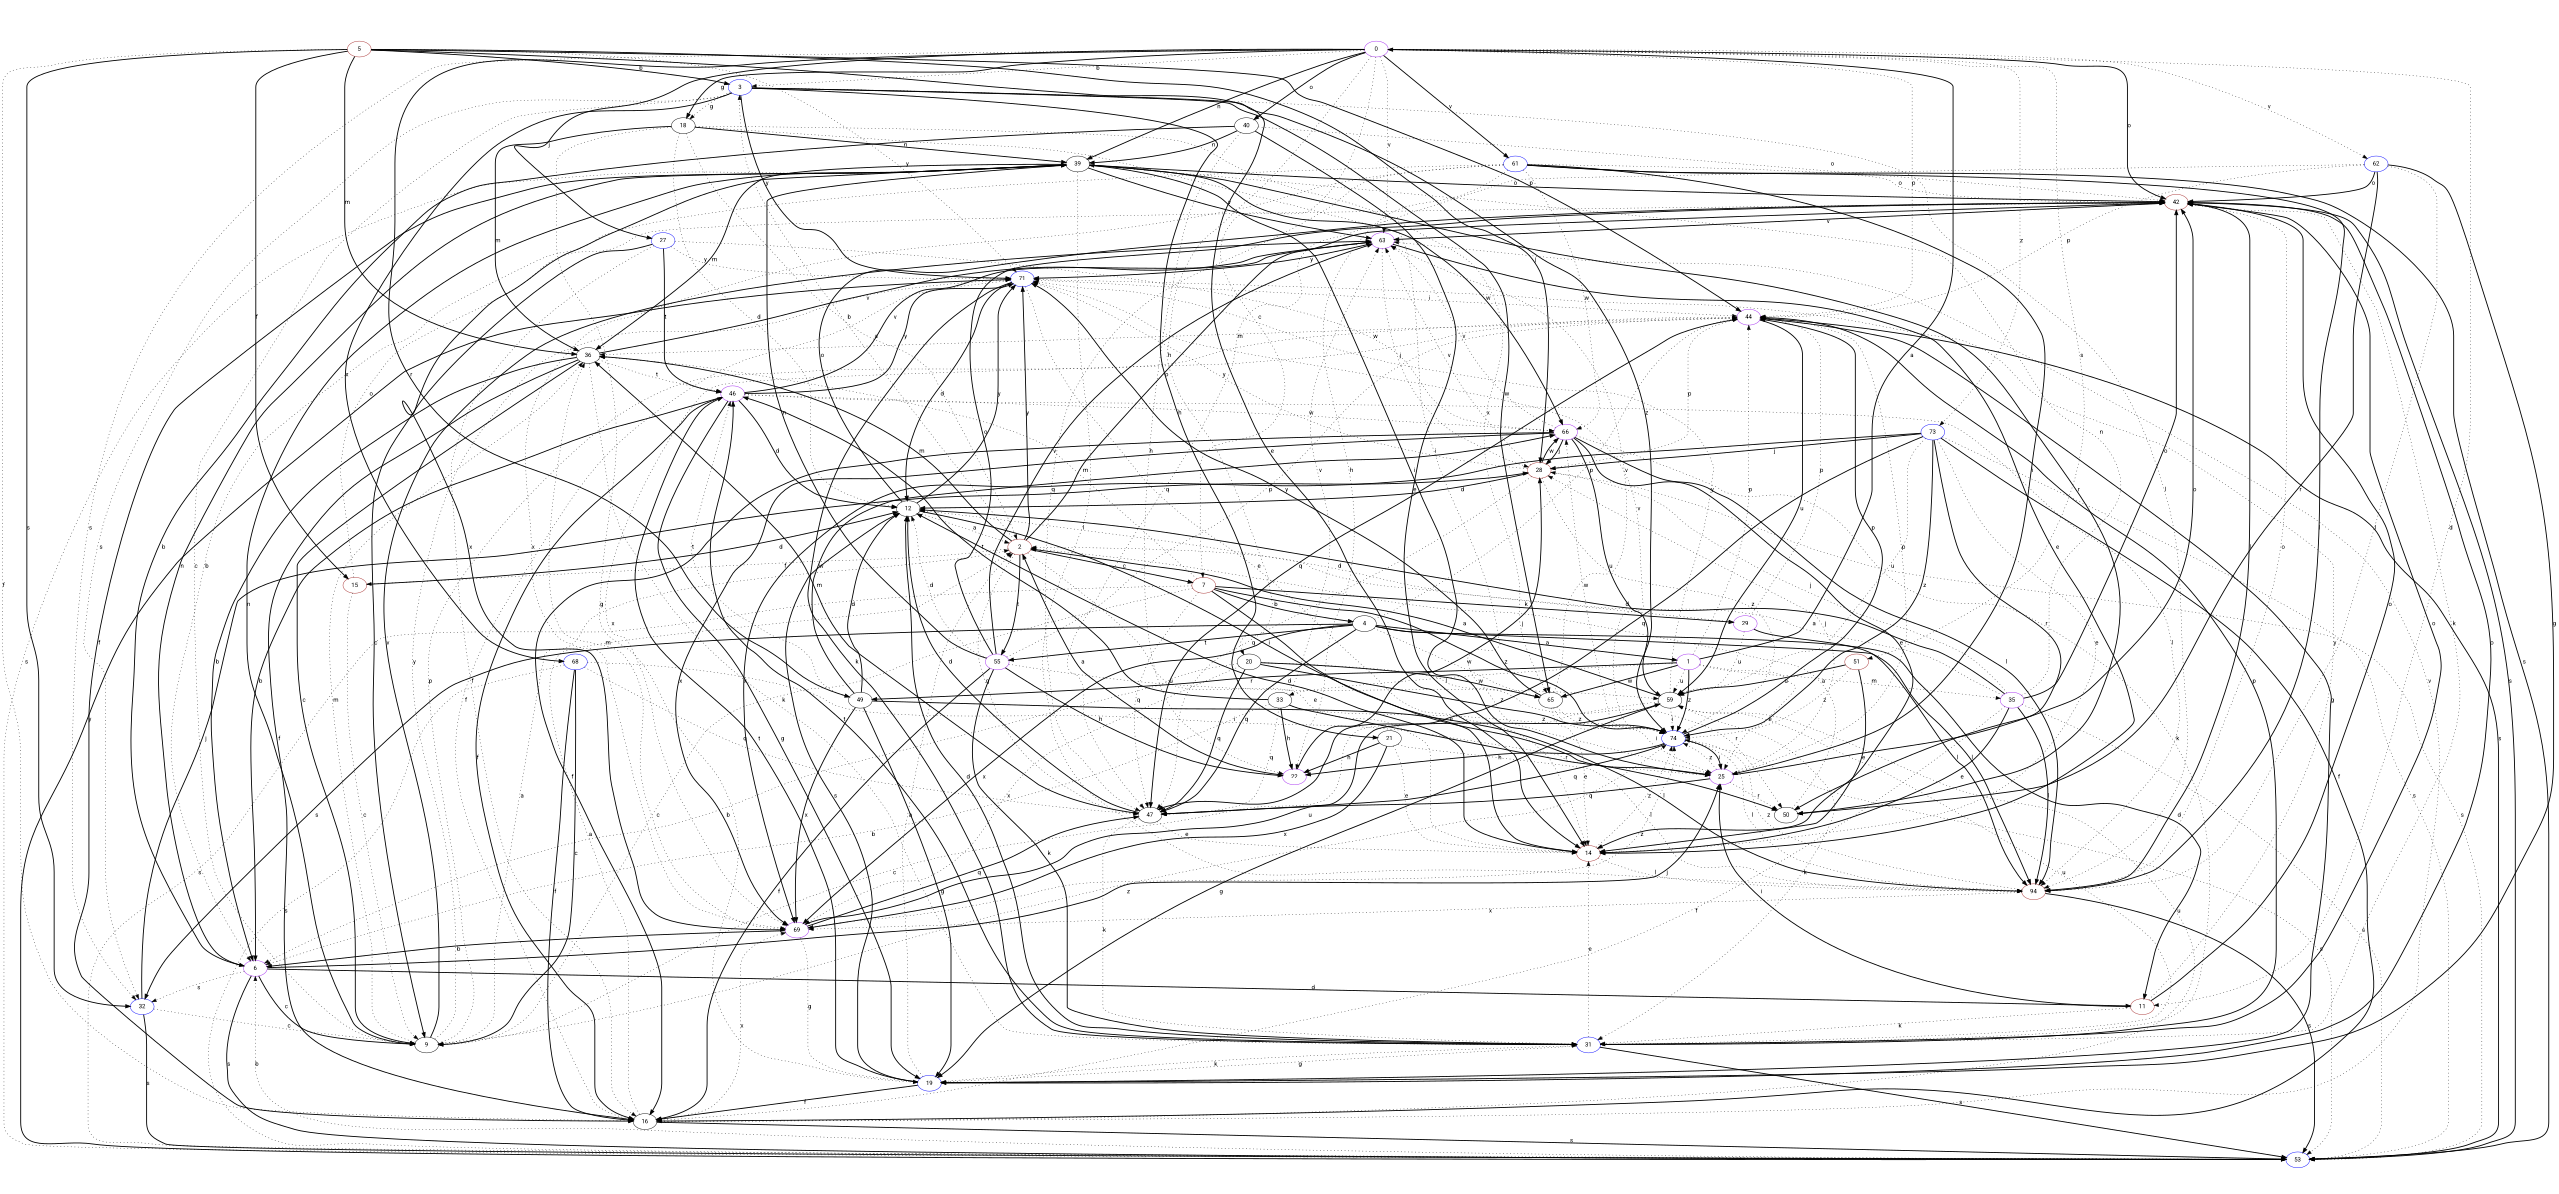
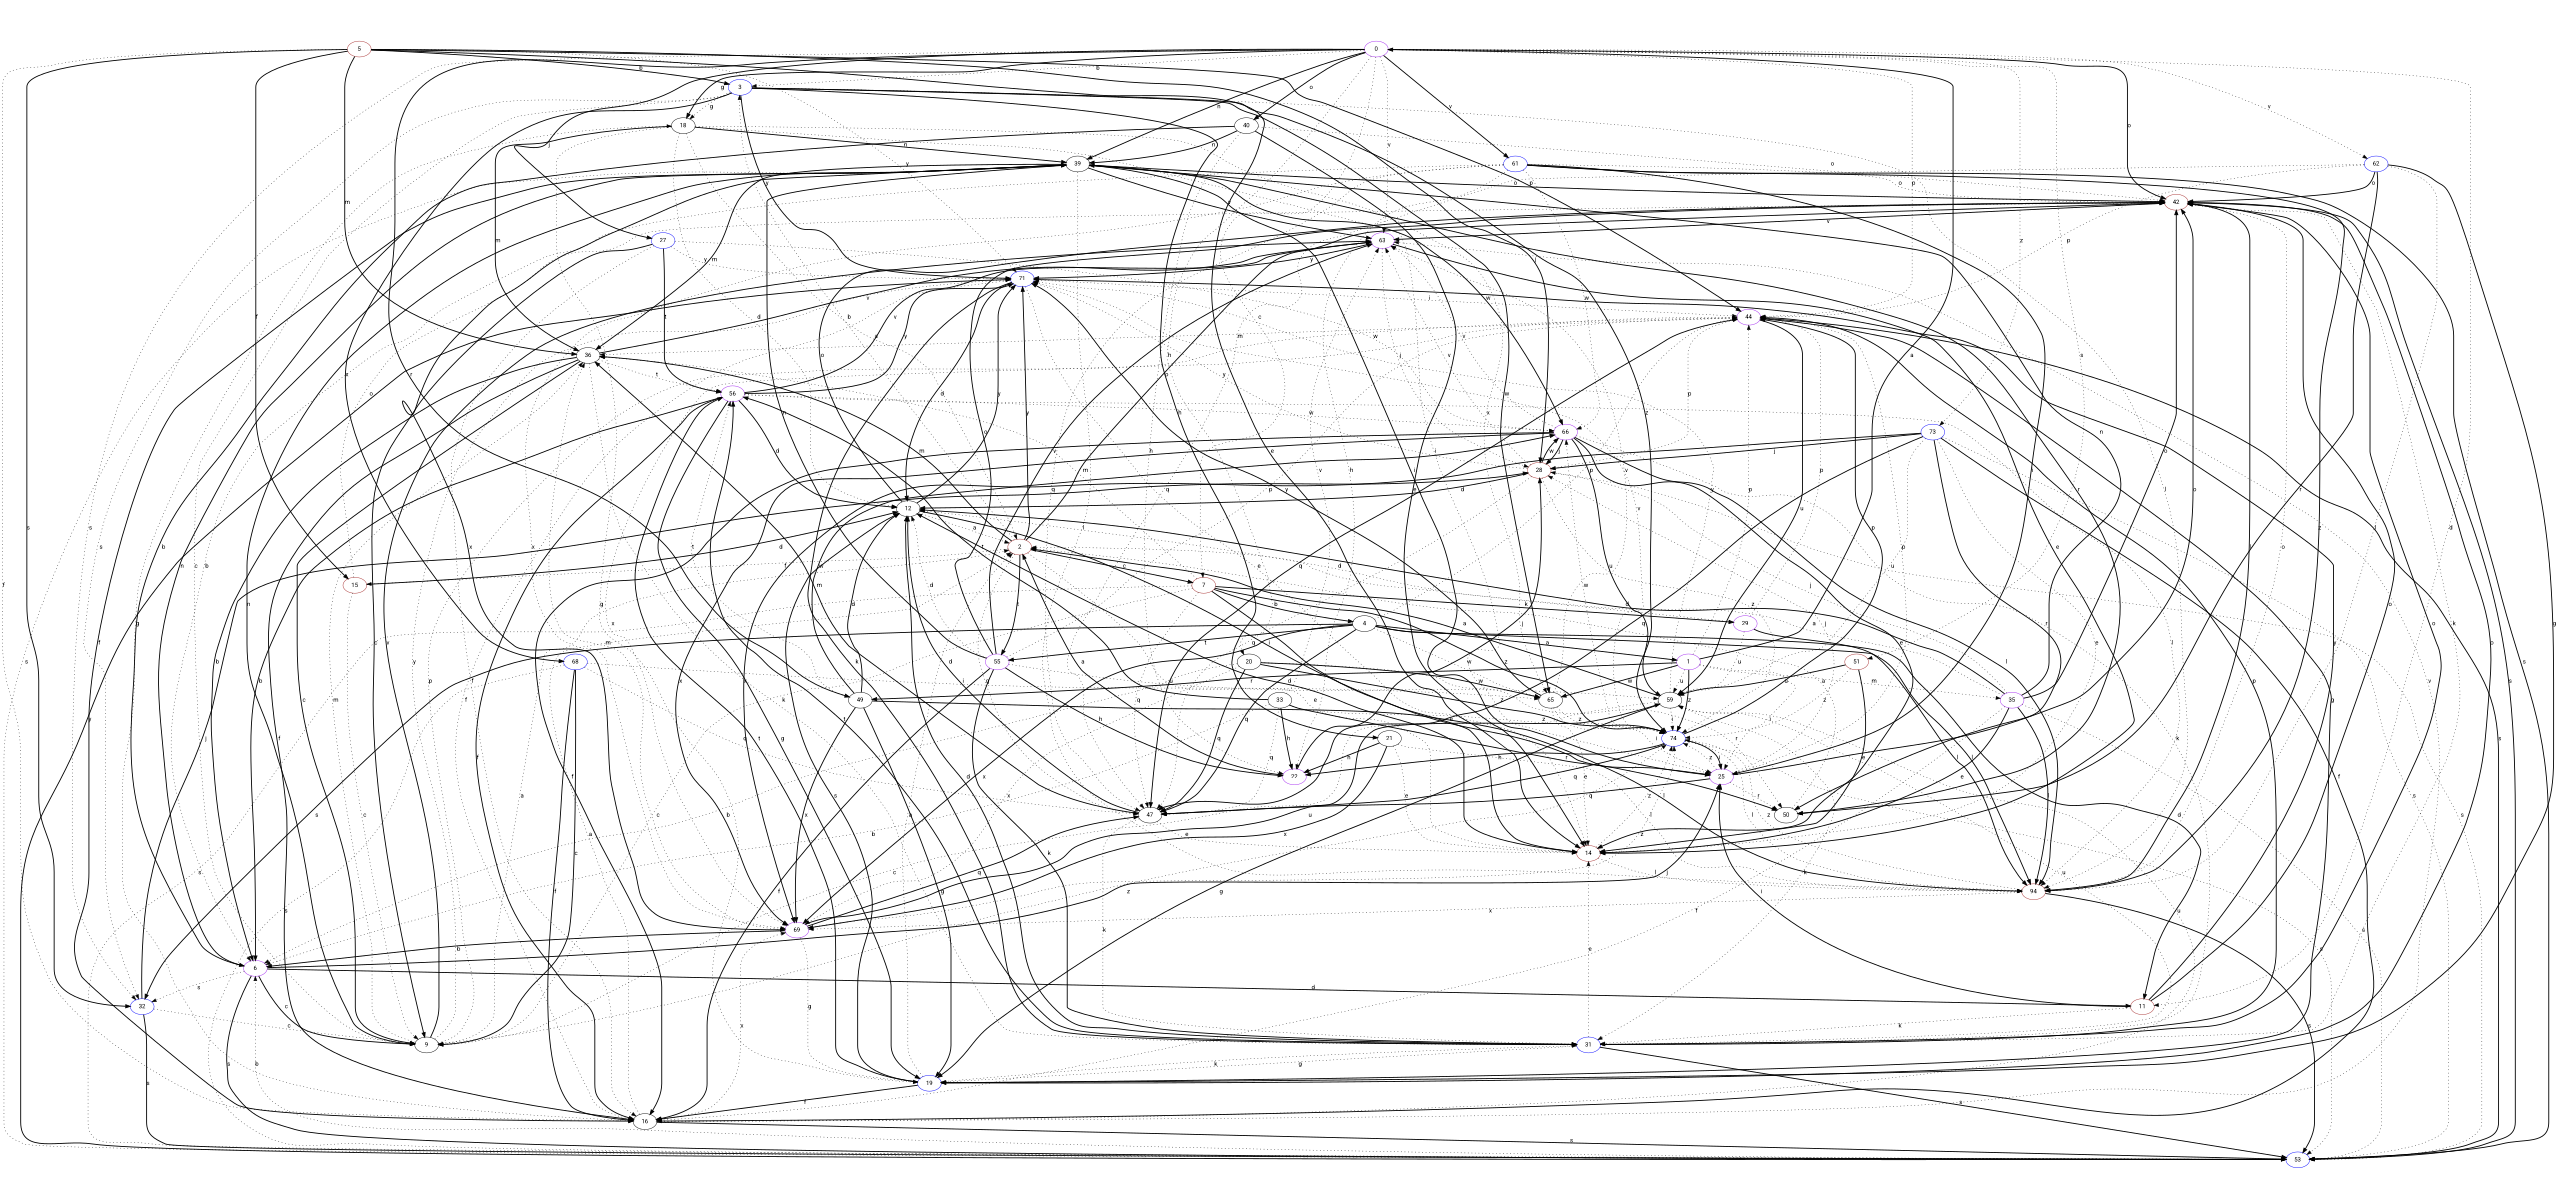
edge "35" -> "39": style dotted -> bold
edge "11" -> "71": style dotted -> bold
node "46": label "46" -> "56"
edge "61" -> "94": label "l" -> "z"
edge "73" -> "74": removed, label "z"
edge "1" -> "33": removed, label "l"
edge "68" -> "25": now "68" -> "65"
edge "1" -> "25": label "e" -> "i"
edge "16" -> "18": added, label "g"
